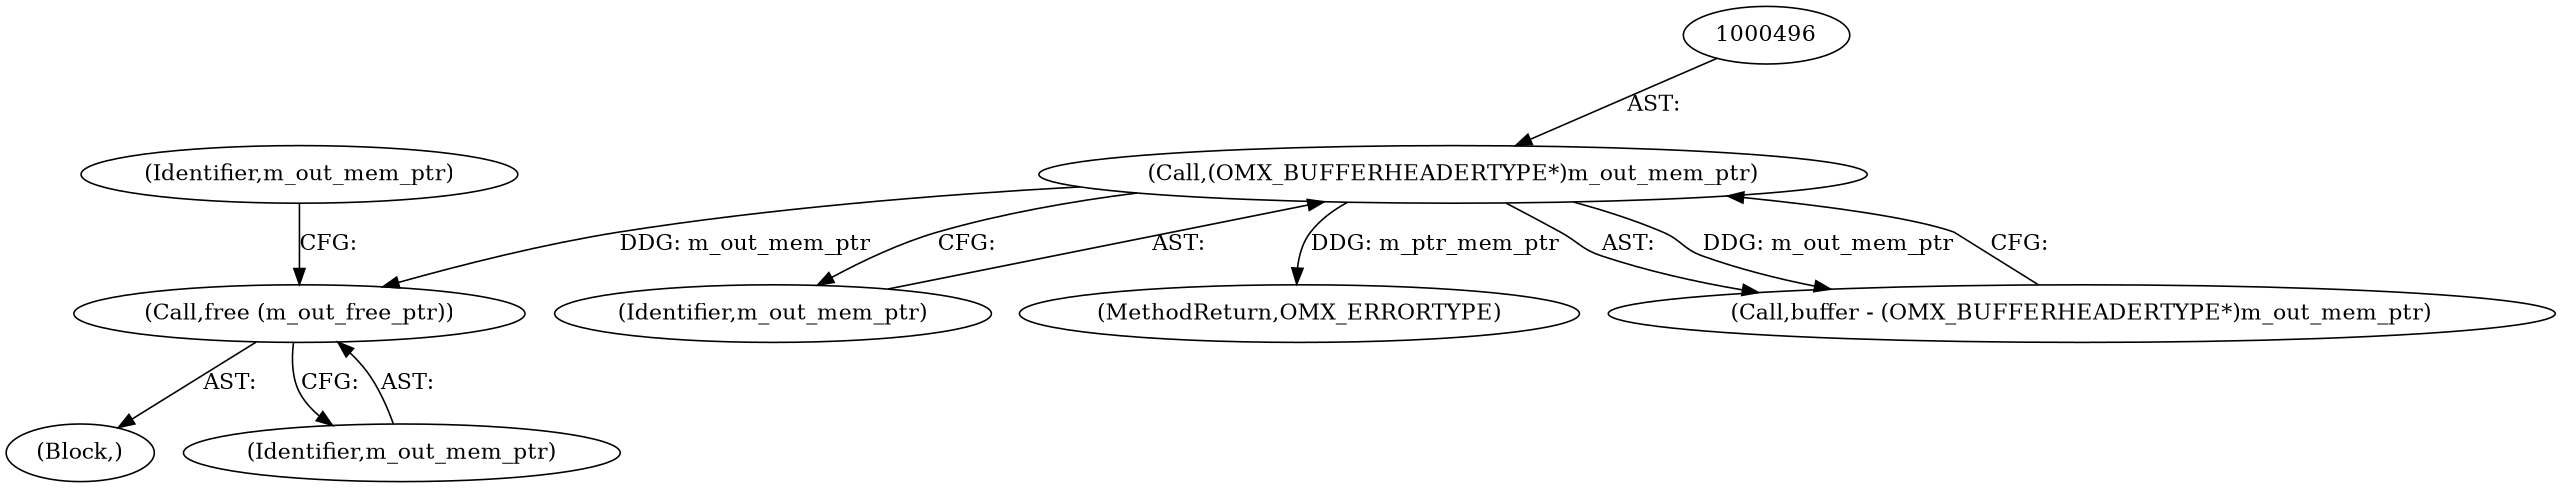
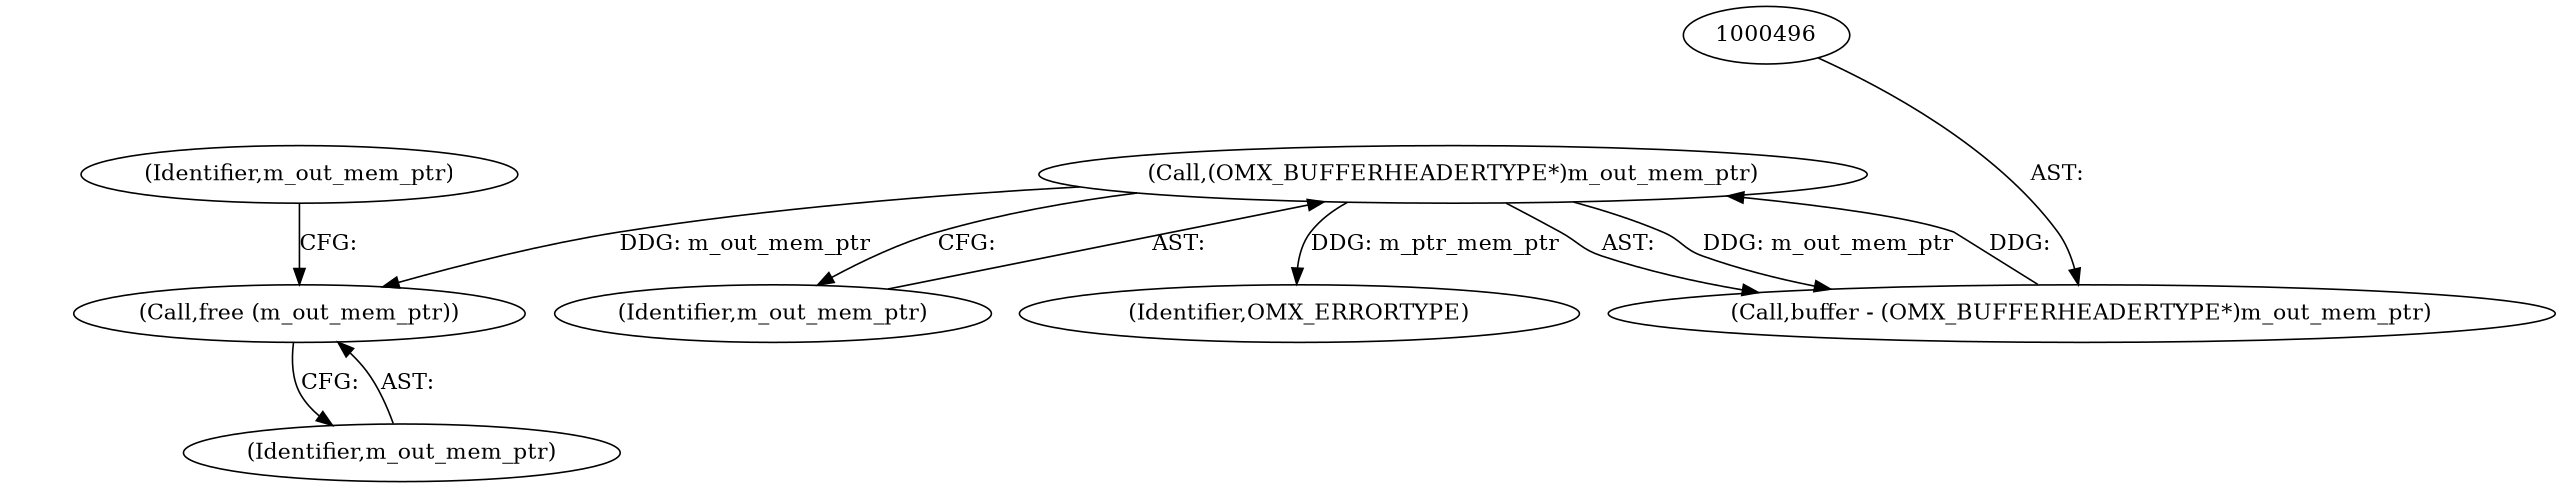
edge "1000496" -> "(Call,(OMX_BUFFERHEADERTYPE*)m_out_mem_ptr)": now "1000496" -> "(Call,buffer - (OMX_BUFFERHEADERTYPE*)m_out_mem_ptr)"
edge "(Call,buffer - (OMX_BUFFERHEADERTYPE*)m_out_mem_ptr)" -> "(Call,(OMX_BUFFERHEADERTYPE*)m_out_mem_ptr)": label "CFG: " -> "DDG: "
node "(Call,free (m_out_free_ptr))": label "(Call,free (m_out_free_ptr))" -> "(Call,free (m_out_mem_ptr))"
node "(MethodReturn,OMX_ERRORTYPE)": label "(MethodReturn,OMX_ERRORTYPE)" -> "(Identifier,OMX_ERRORTYPE)"
node "(Block,)": removed
